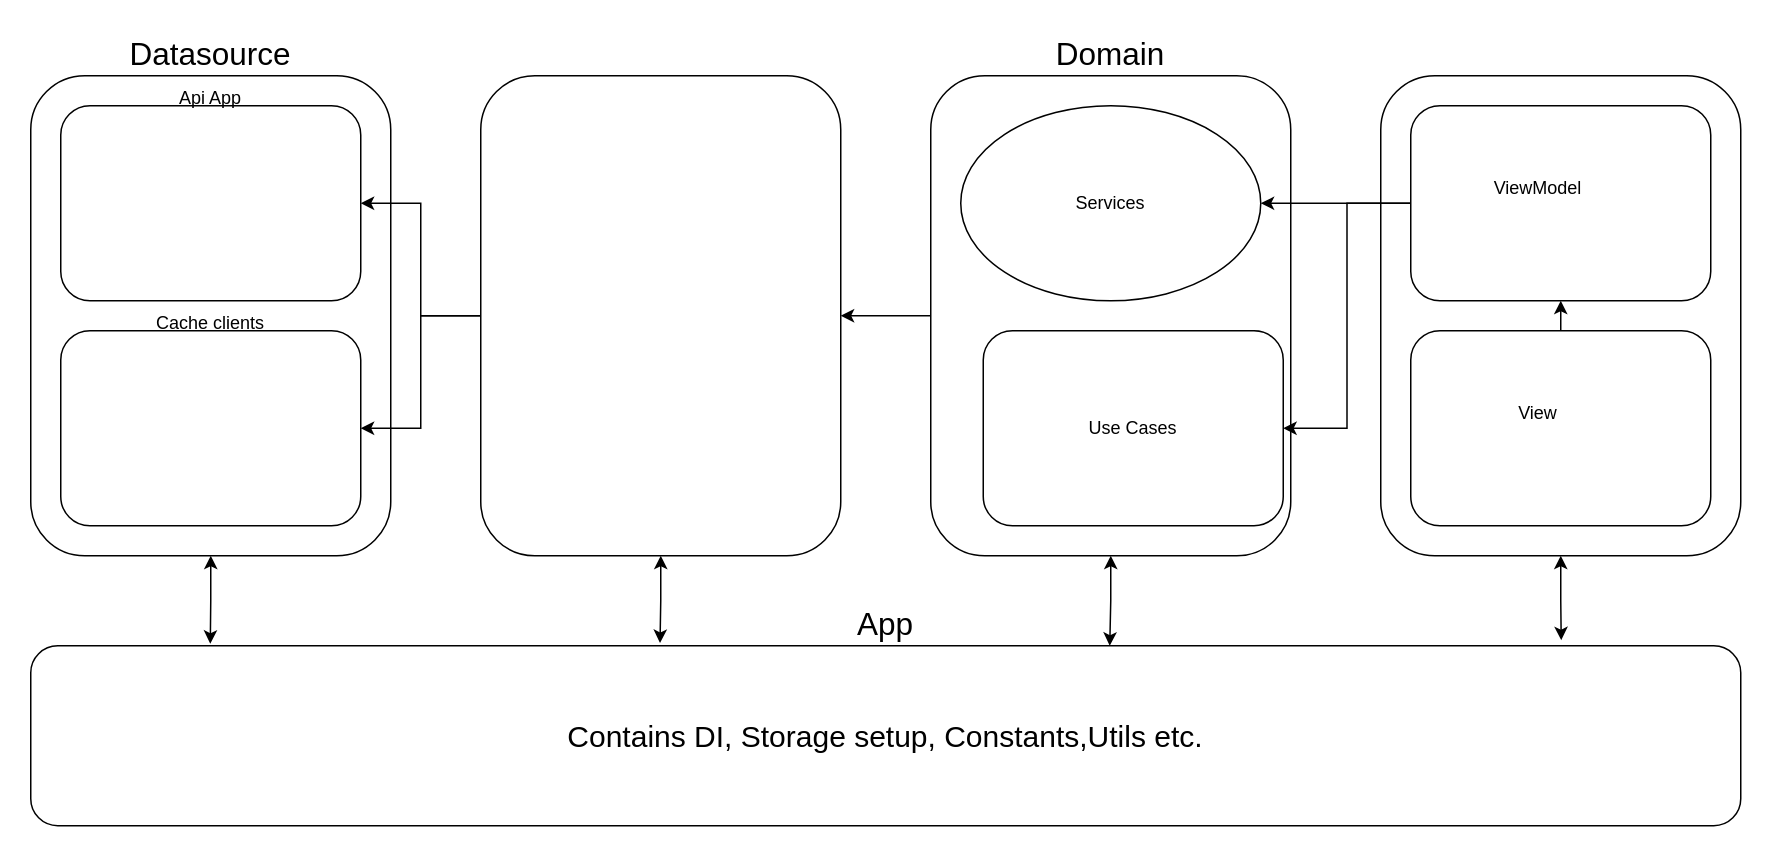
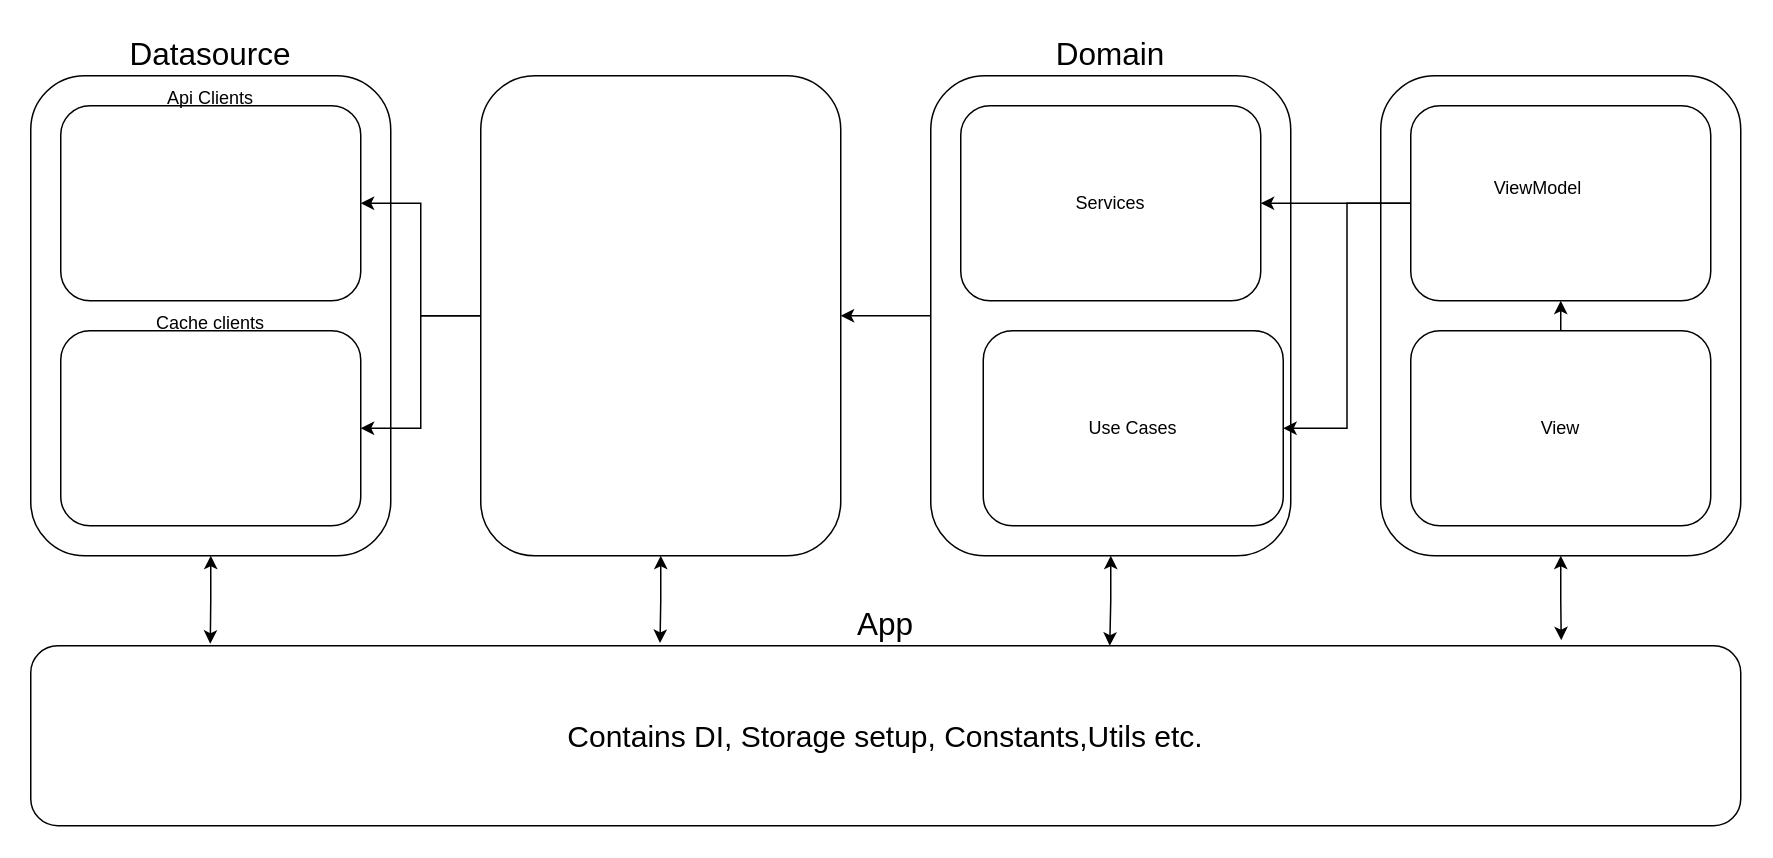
node "Api App": label "Api App" -> "Api Clients"
node "Services": shape ellipse -> rounded rectangle
node "View": moved (1538, 413) -> (1561, 428)
